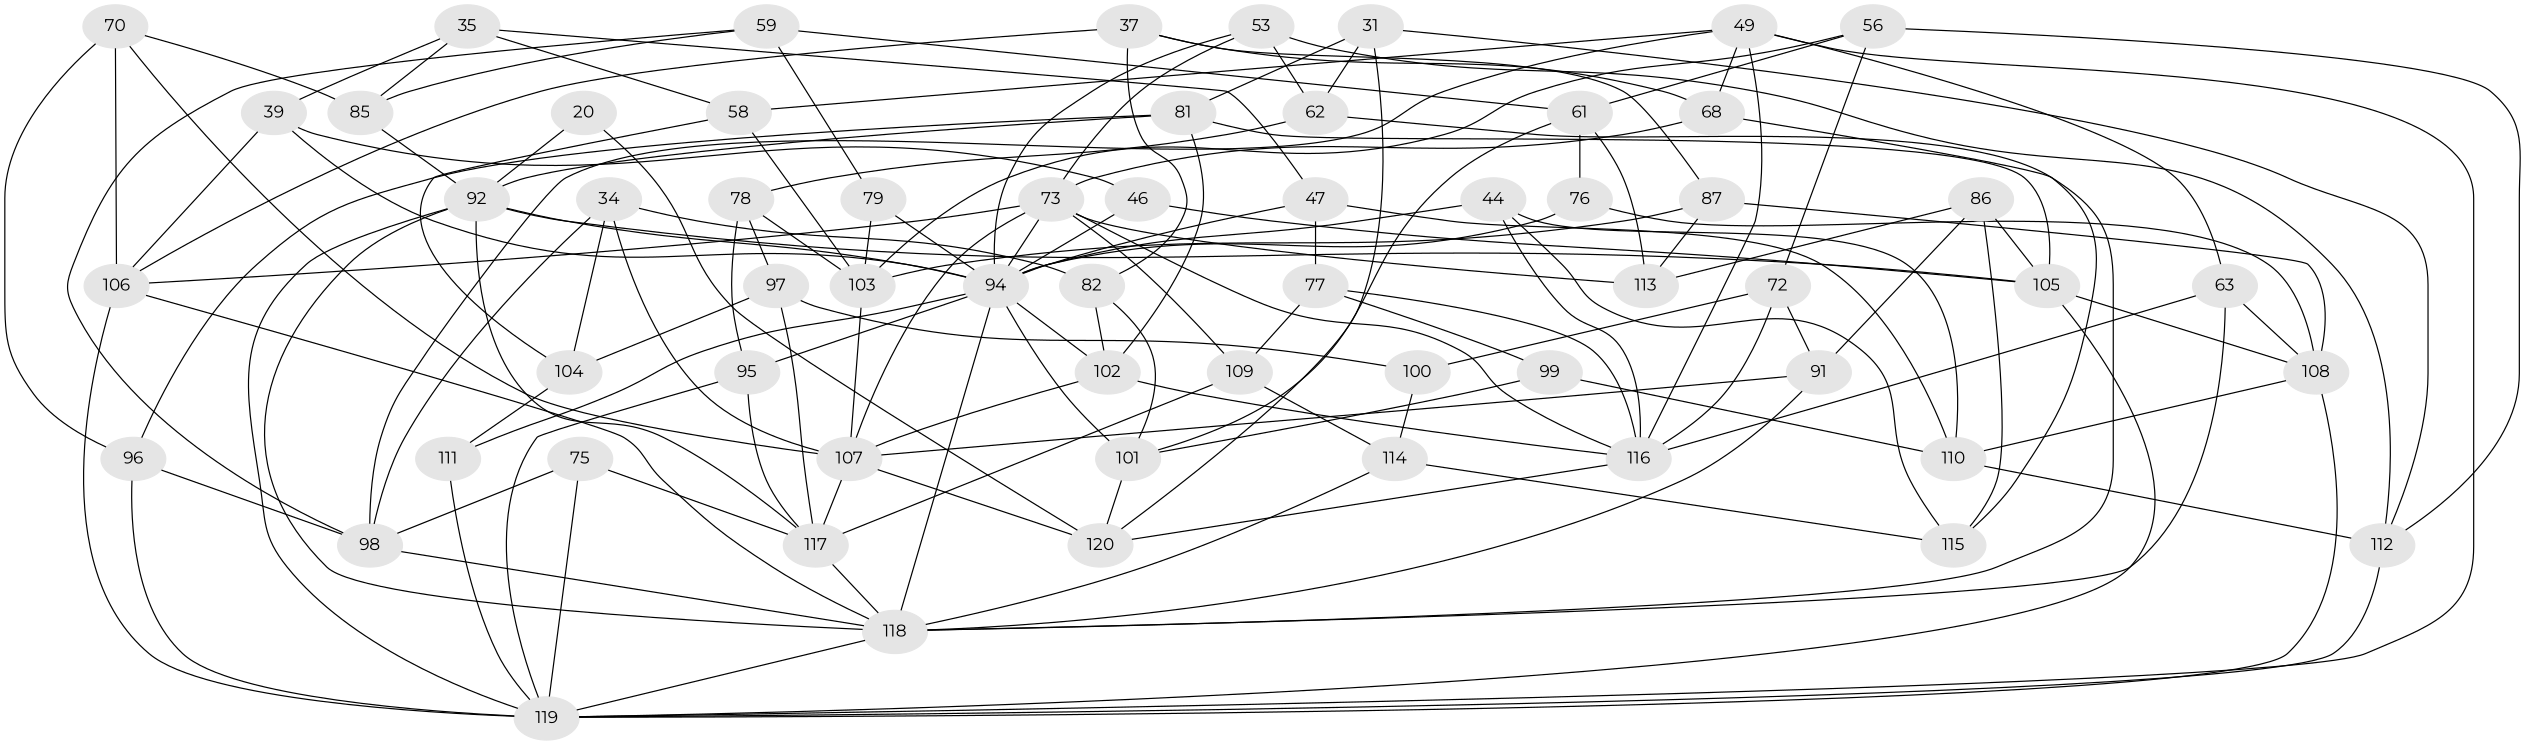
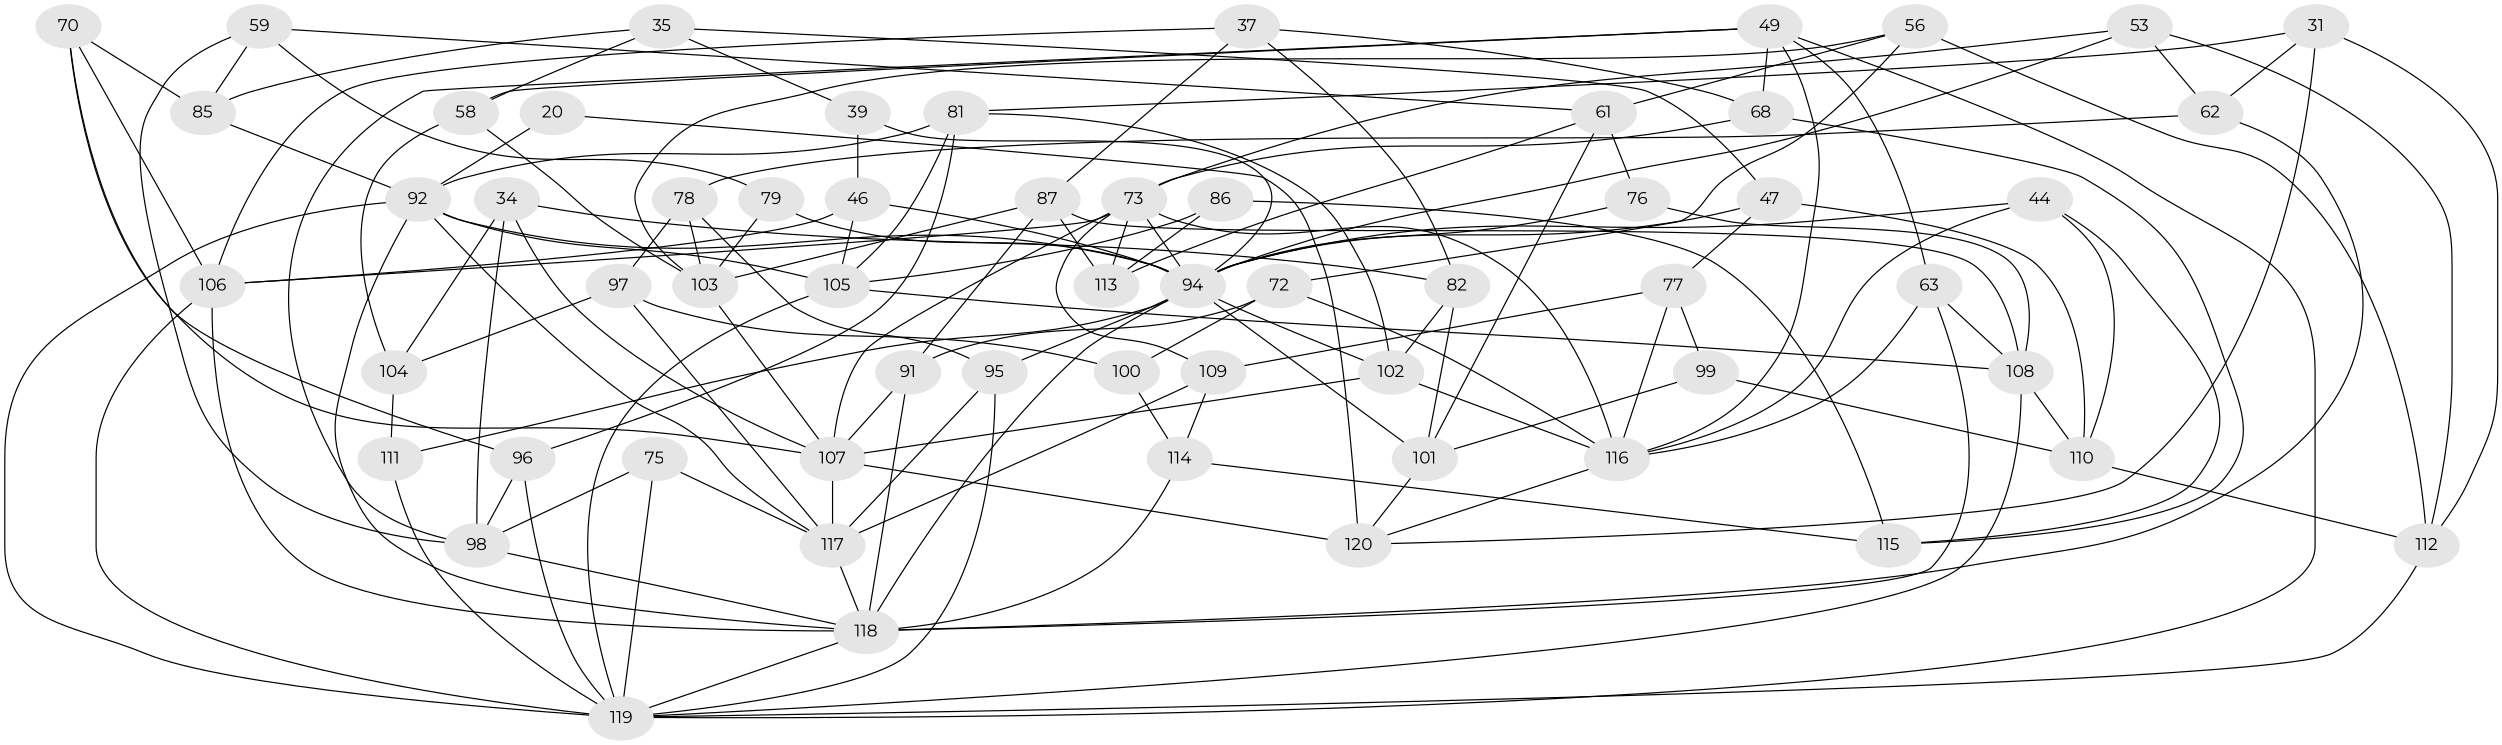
edge "39" -- "106": now "46" -- "106"
edge "86" -- "91": now "87" -- "91"
